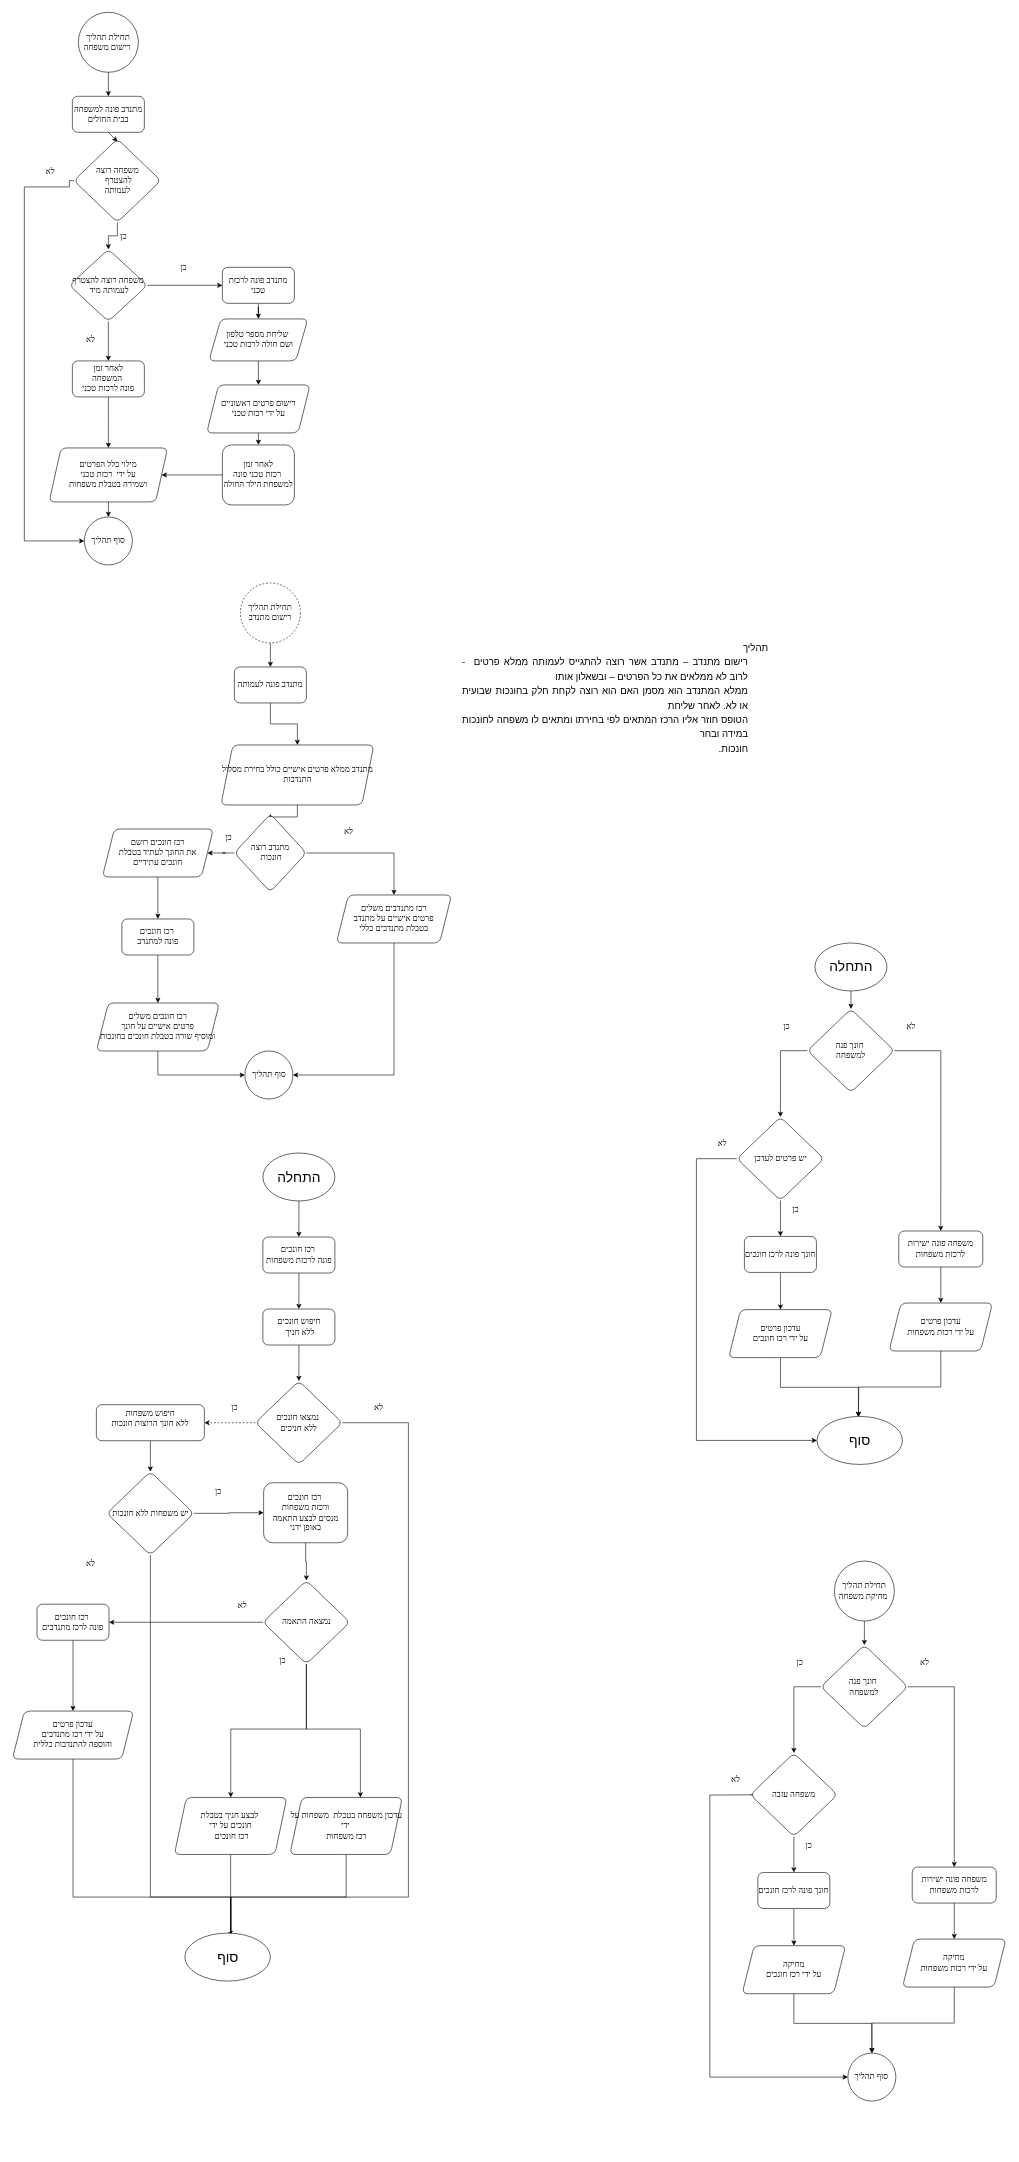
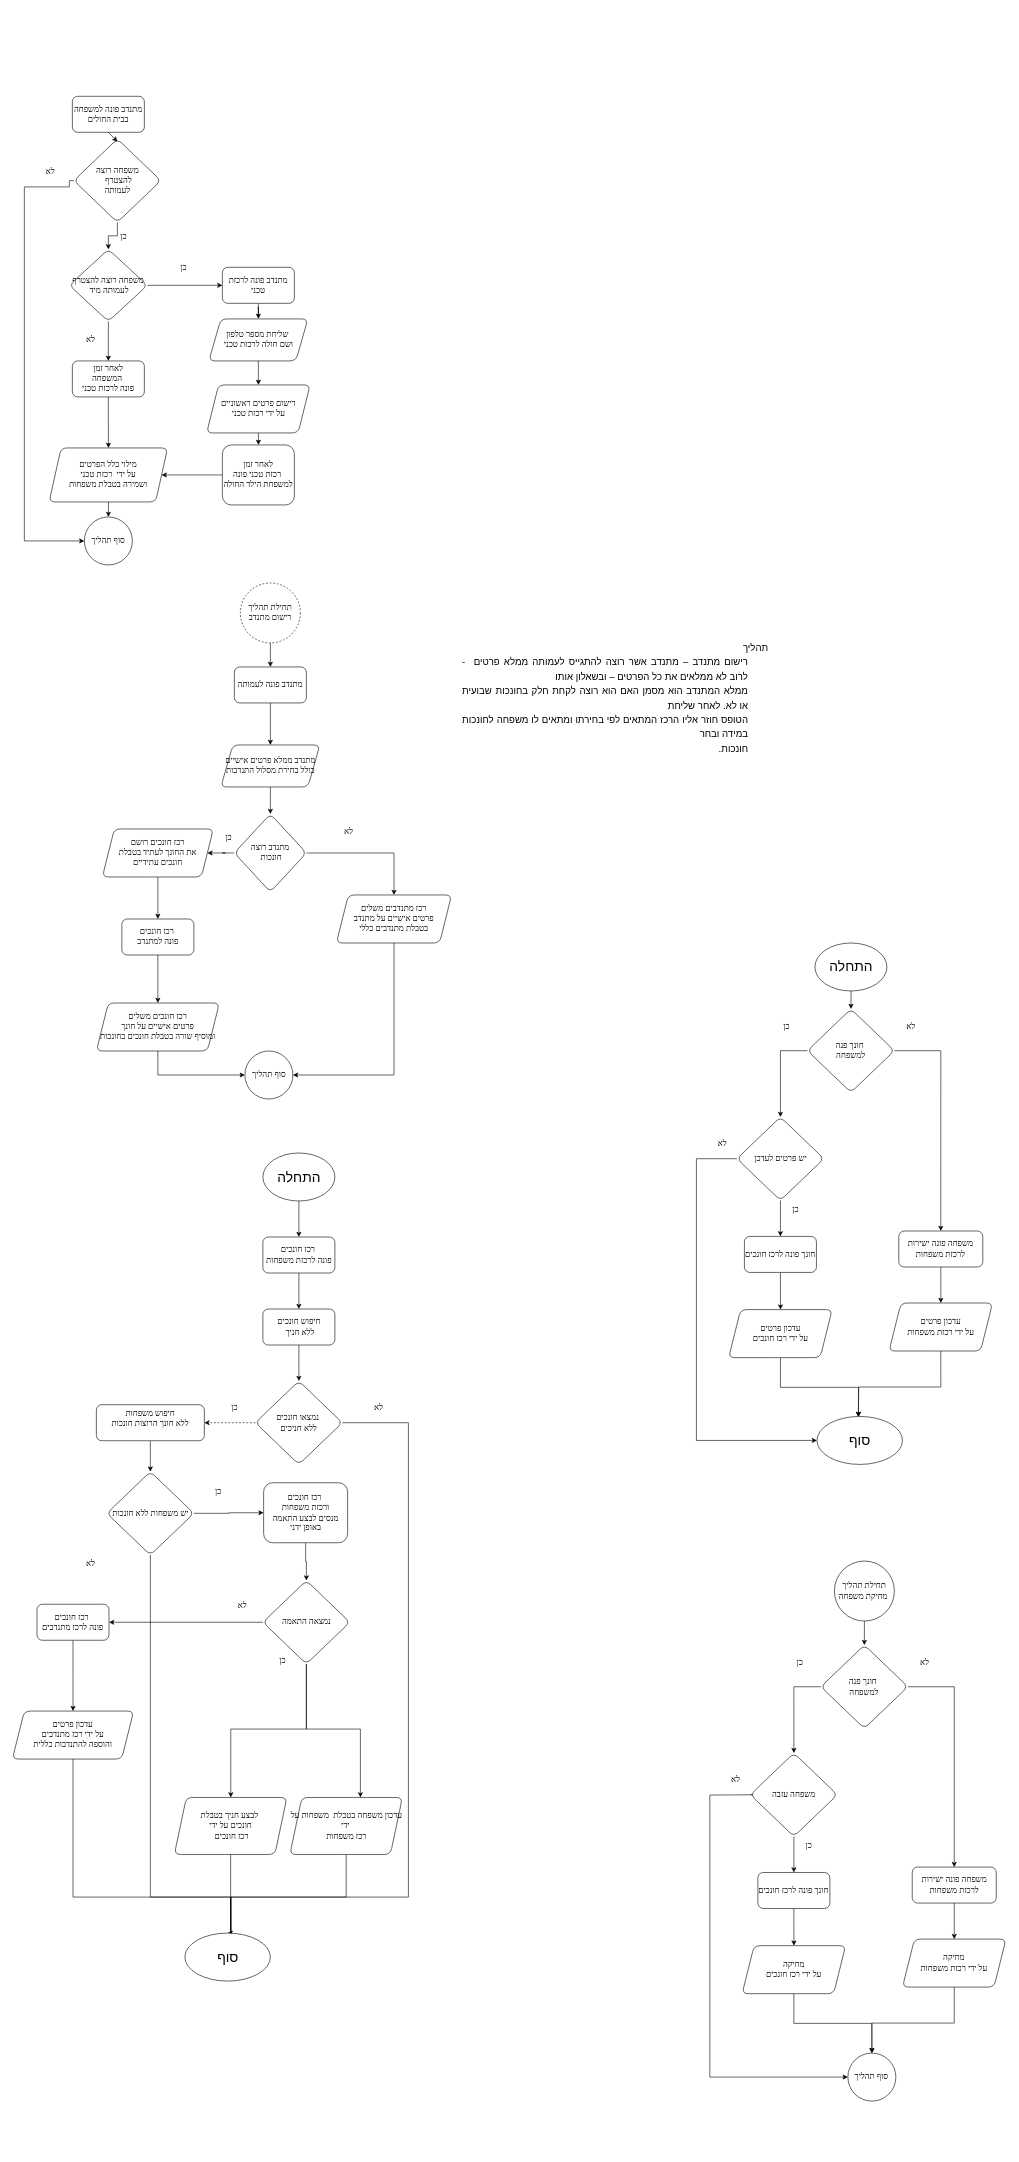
node "תחילת תהליךרישום משפחה": removed
edge "תחילת תהליךרישום משפחה" -> "מתנדב פונה למשפחה בבית החולים": removed
node "מתנדב ממלא פרטים אישיים כולל בחירת מסלול התנדבות": size 153x60 -> 99x42
